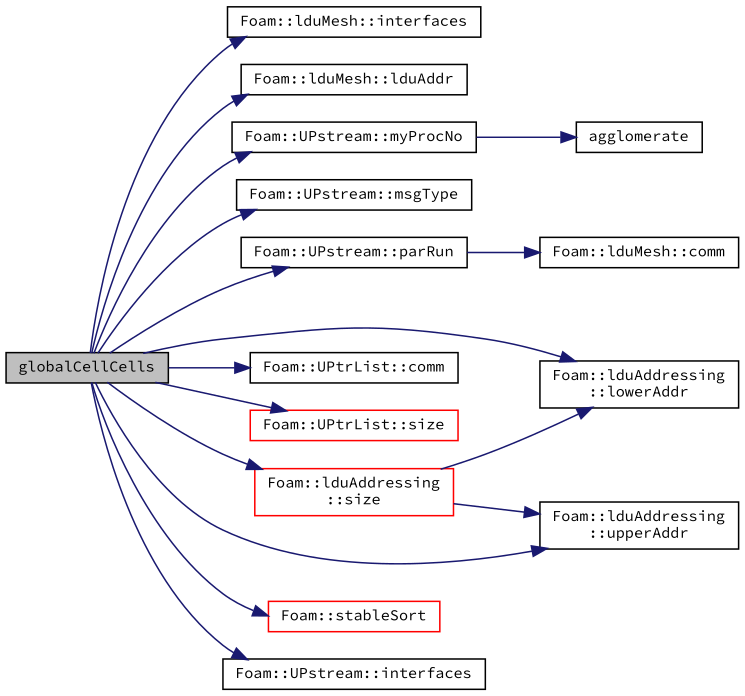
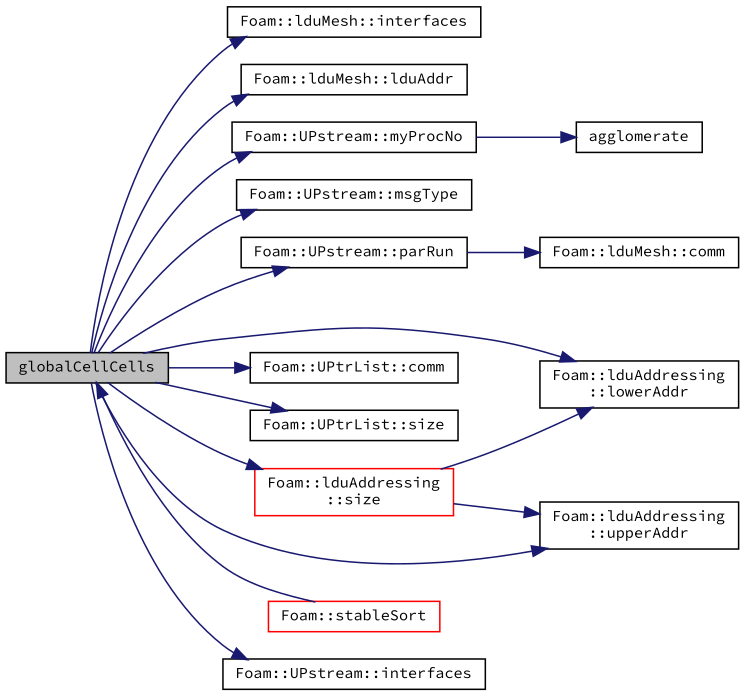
node "Foam::UPtrList::size": color red -> black
edge "globalCellCells" -> "Foam::stableSort": reversed
